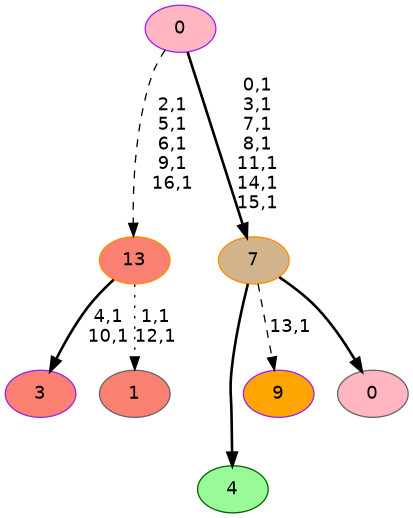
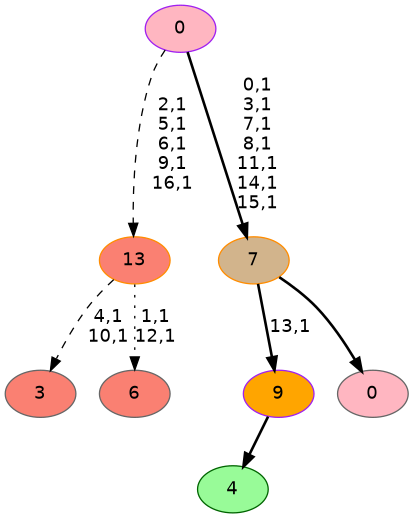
edge "13" -> "3": style bold -> dashed
edge "7" -> "9": style dashed -> bold
edge "7" -> "4": now "9" -> "4"
node "3": color purple -> gray40
node "1": label "1" -> "6"
